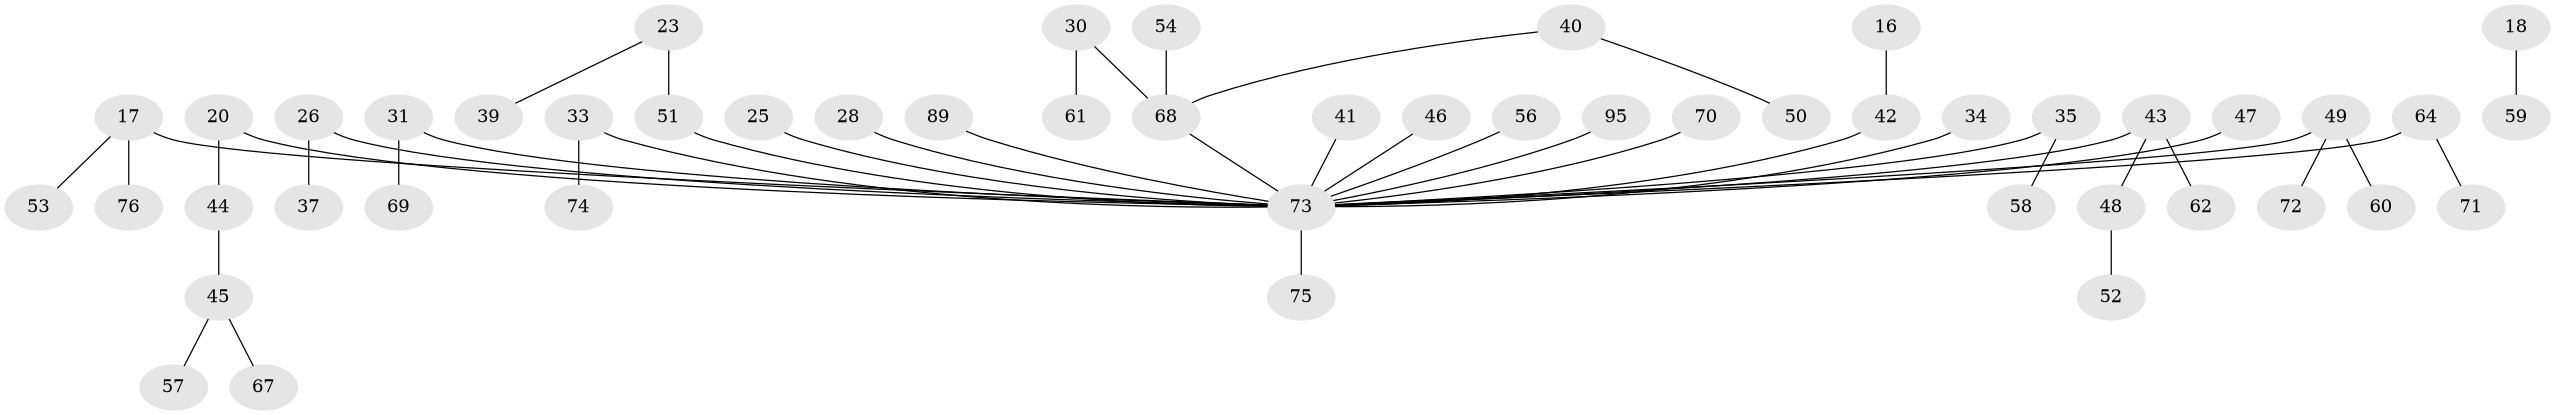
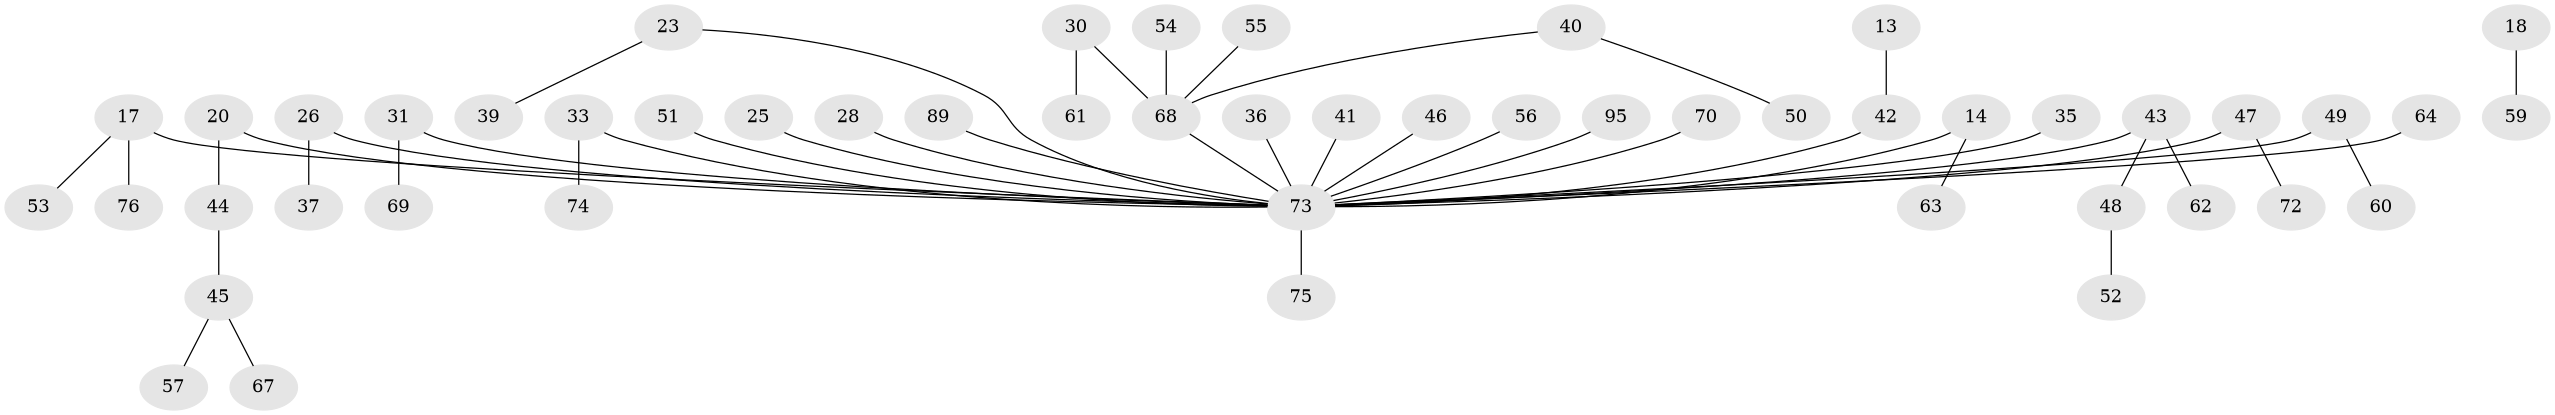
node "55": added
node "16": label "16" -> "13"
edge "23" -- "51": now "23" -- "73"
node "36": added
node "34": label "34" -> "14"
edge "49" -- "72": now "47" -- "72"
node "63": added
node "58": removed
node "71": removed
